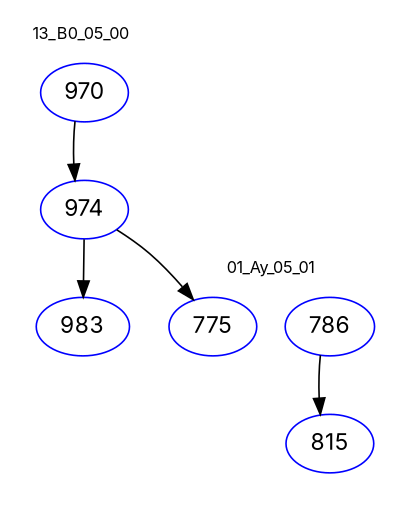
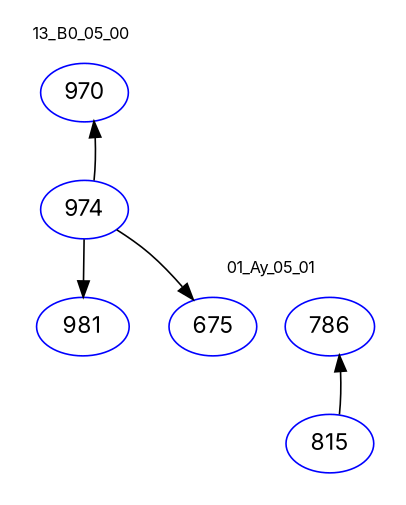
edge "970" -> "974": reversed
node "983": label "983" -> "981"
node "775": label "775" -> "675"
edge "786" -> "815": reversed
